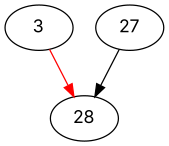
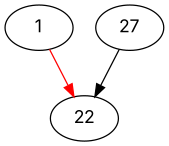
node "3": label "3" -> "1"
node "28": label "28" -> "22"
